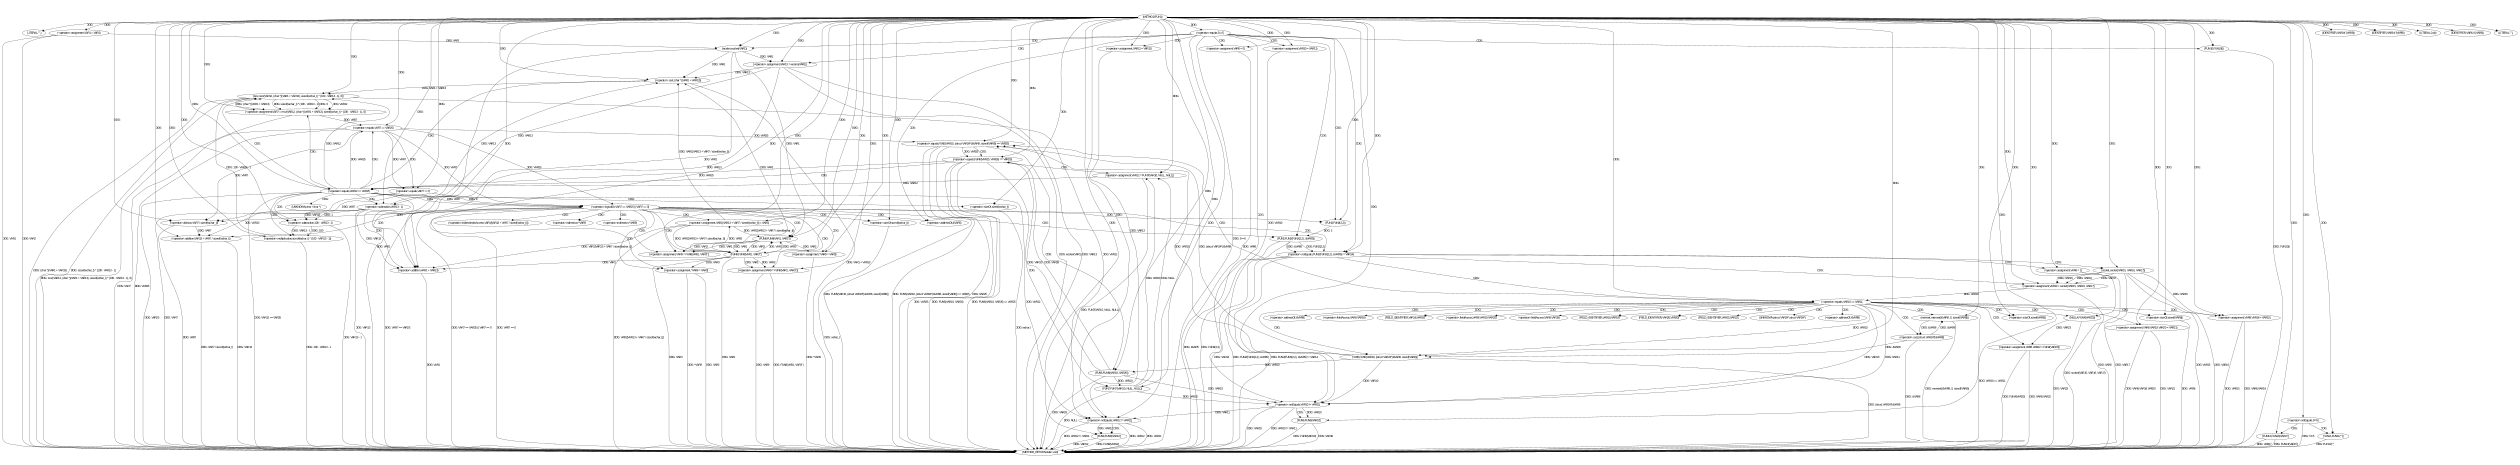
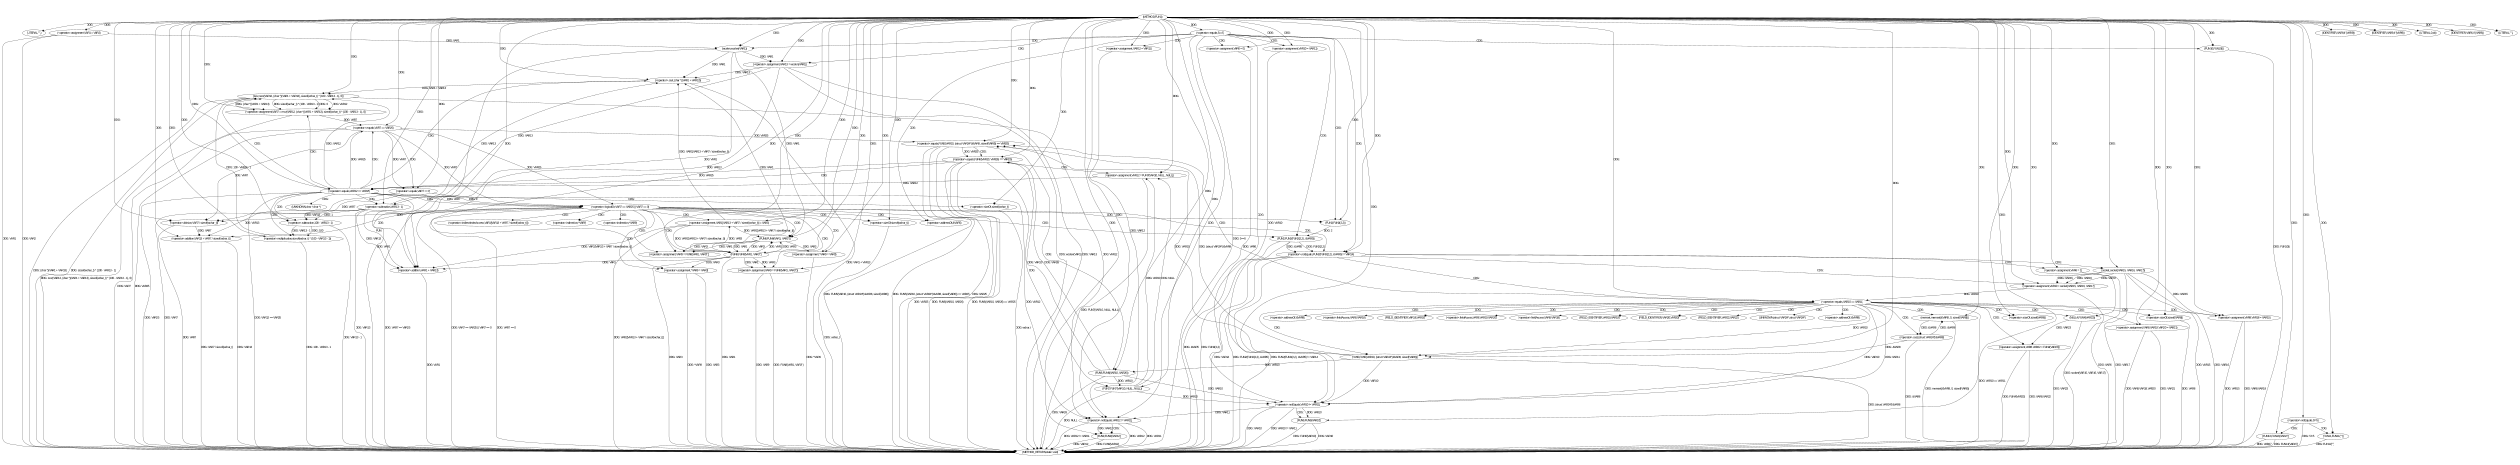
edge "(<operator>.equals,VAR12 == VAR25)" -> "(<operator>.addition,VAR1 + VAR13)": label "CDG: " -> "FUN: "
